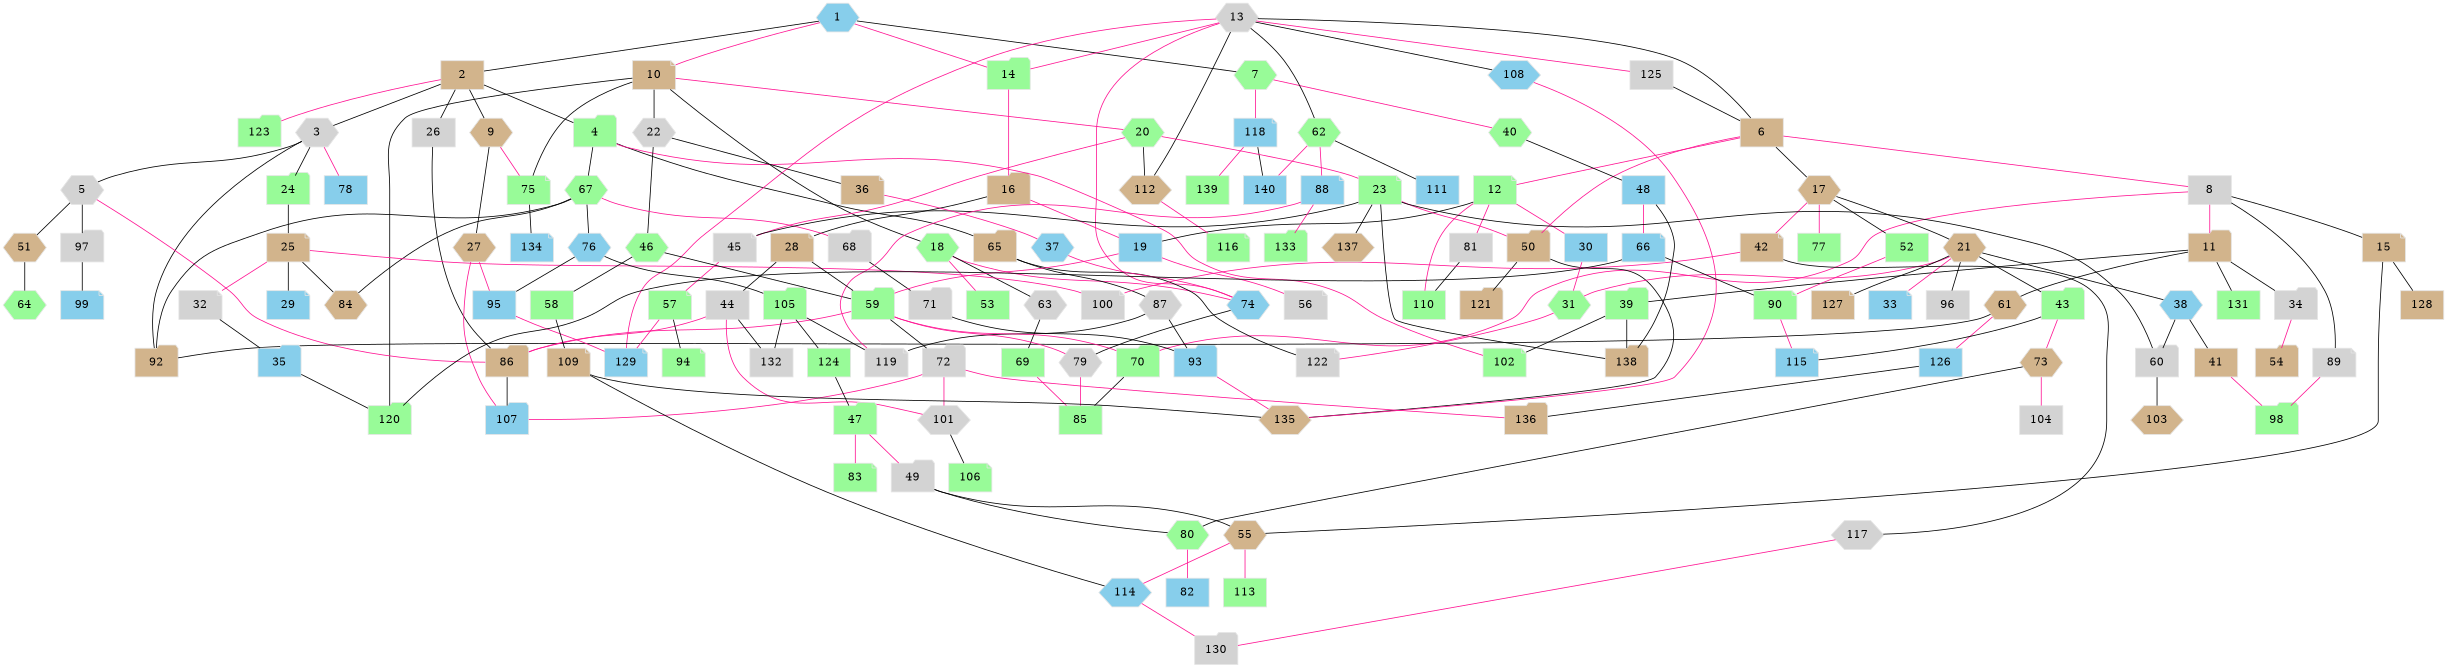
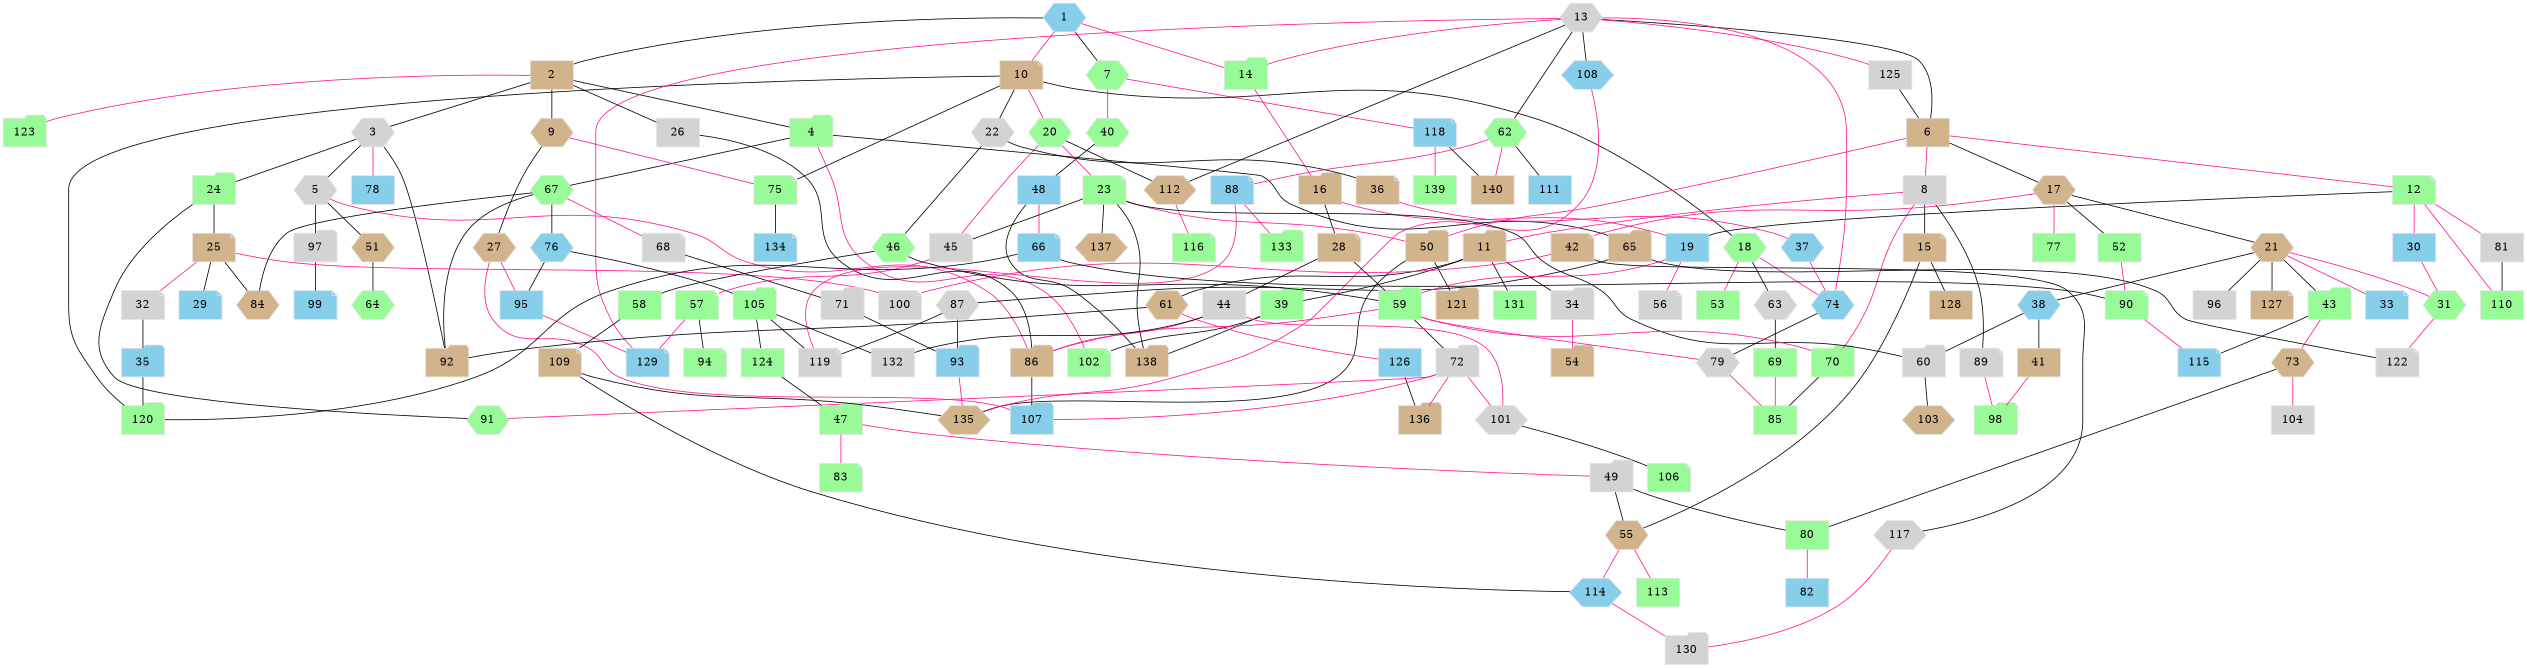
node "140": fillcolor skyblue -> tan
node "68": shape folder -> note
node "91": added
node "80": shape hexagon -> box
